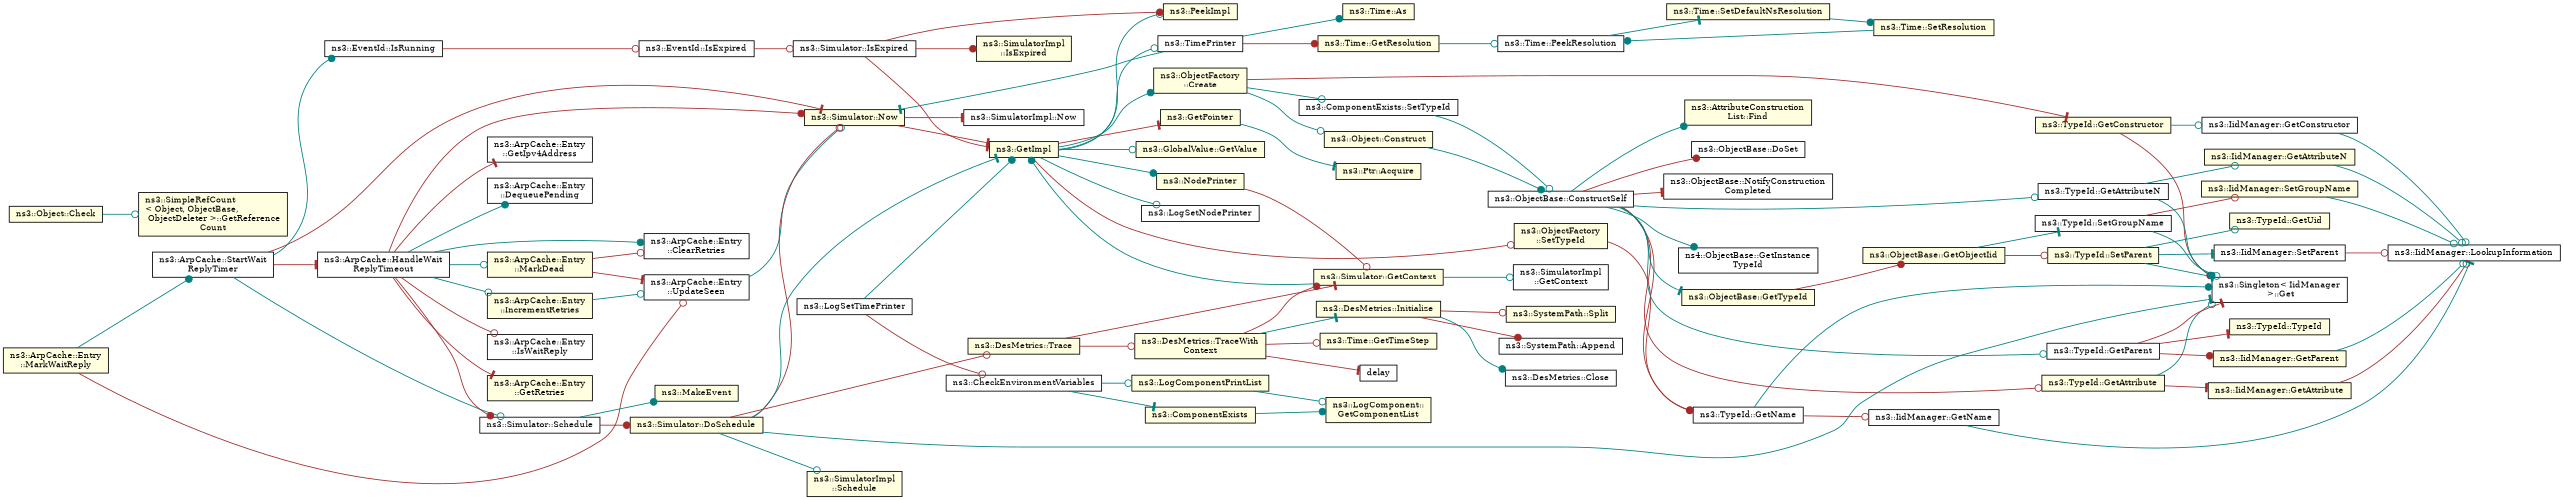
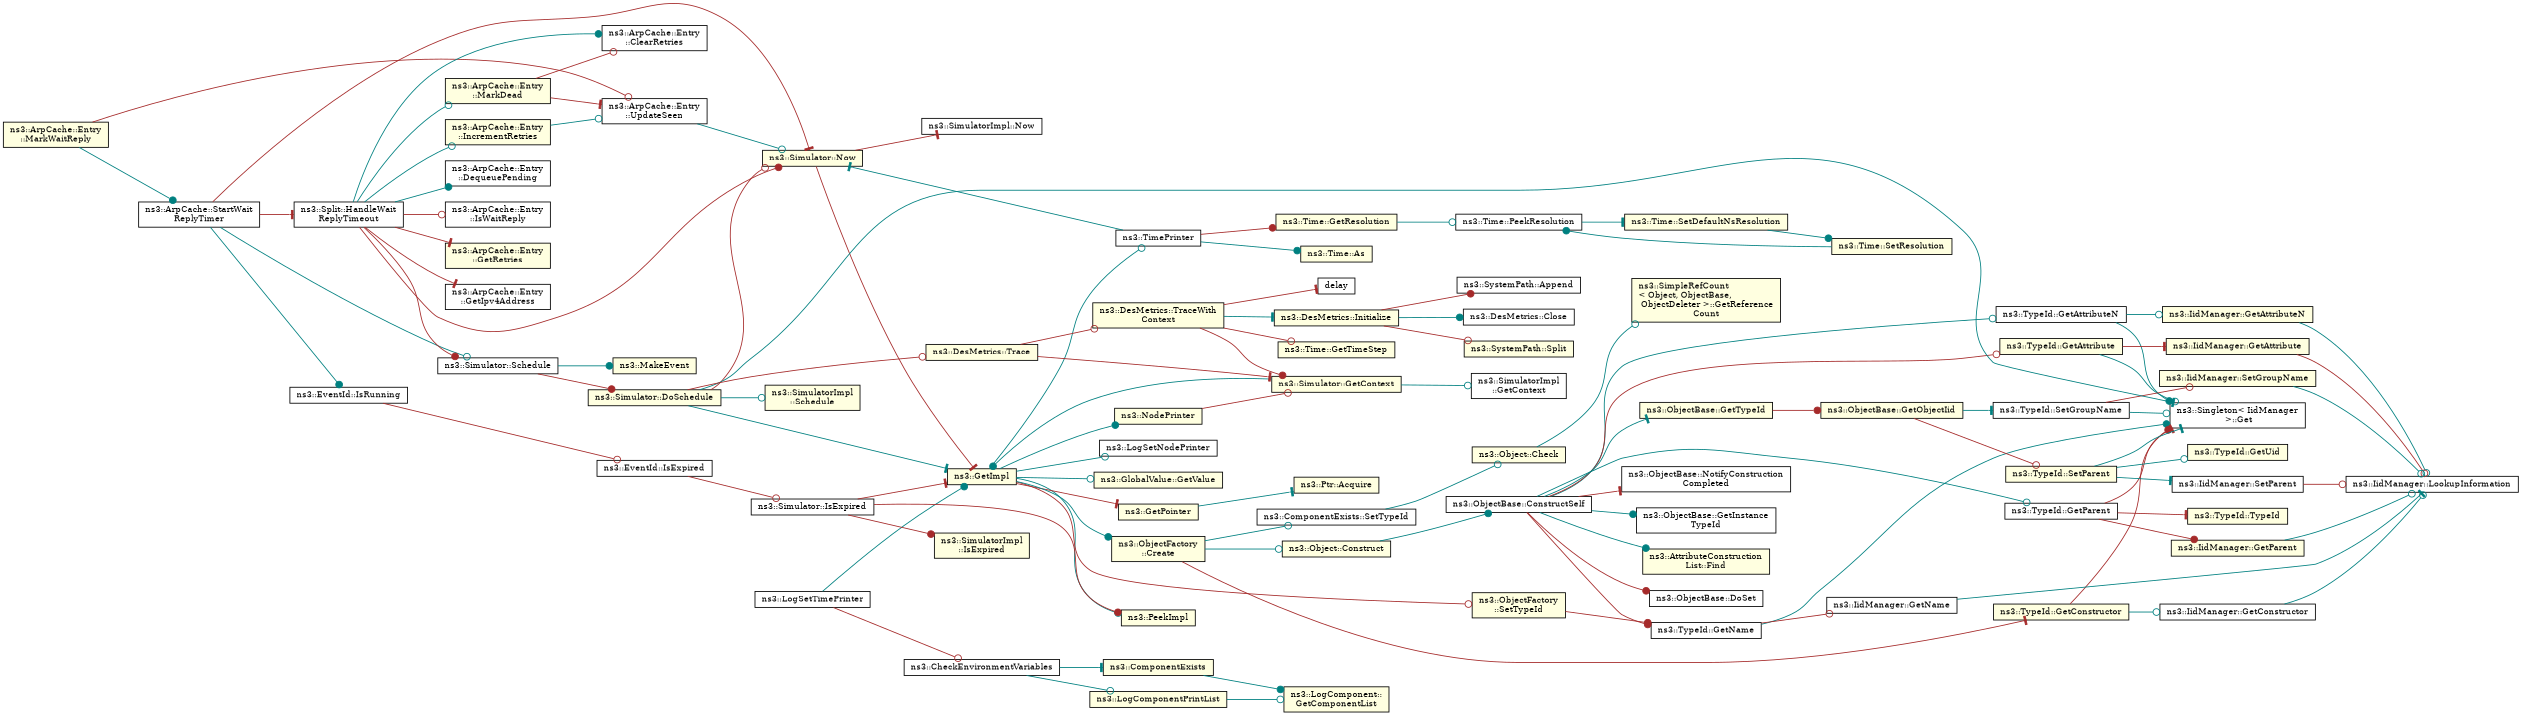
edge "ns3::ComponentExists::SetTypeId" -> "ns3::ObjectBase::ConstructSelf": now "ns3::ComponentExists::SetTypeId" -> "ns3::Object::Check"
node "ns4::ObjectBase::GetInstance TypeId": label "ns4::ObjectBase::GetInstance TypeId" -> "ns3::ObjectBase::GetInstance TypeId"
node "ns3::ArpCache::HandleWait ReplyTimeout": label "ns3::ArpCache::HandleWait ReplyTimeout" -> "ns3::Split::HandleWait ReplyTimeout"
